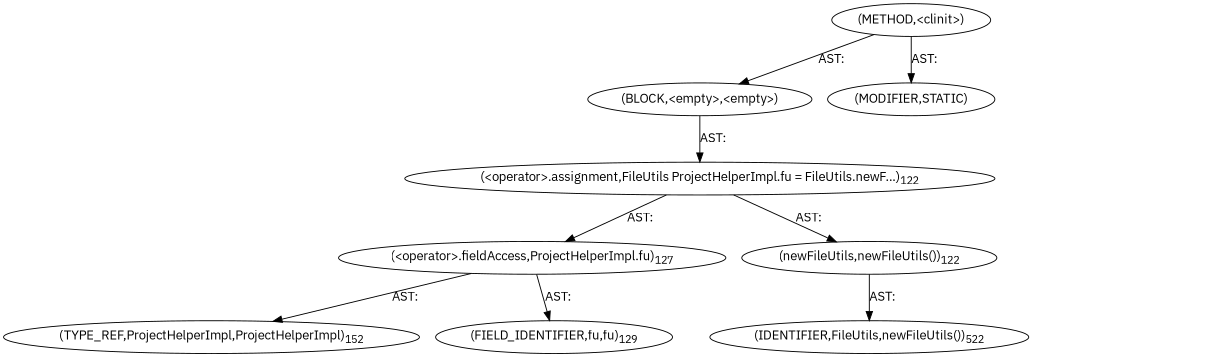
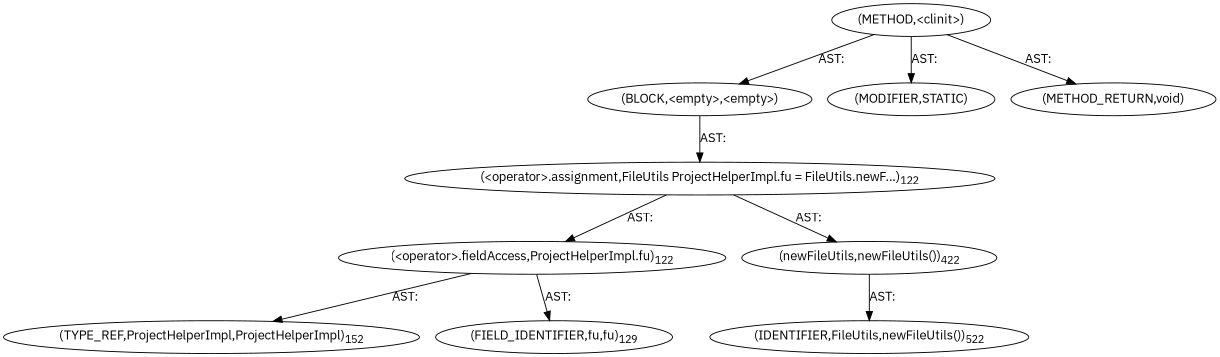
node "(METHOD_RETURN,void)": added
node "(<operator>.fieldAccess,ProjectHelperImpl.fu)": text "127" -> "122"
node "(newFileUtils,newFileUtils())": text "122" -> "422"
